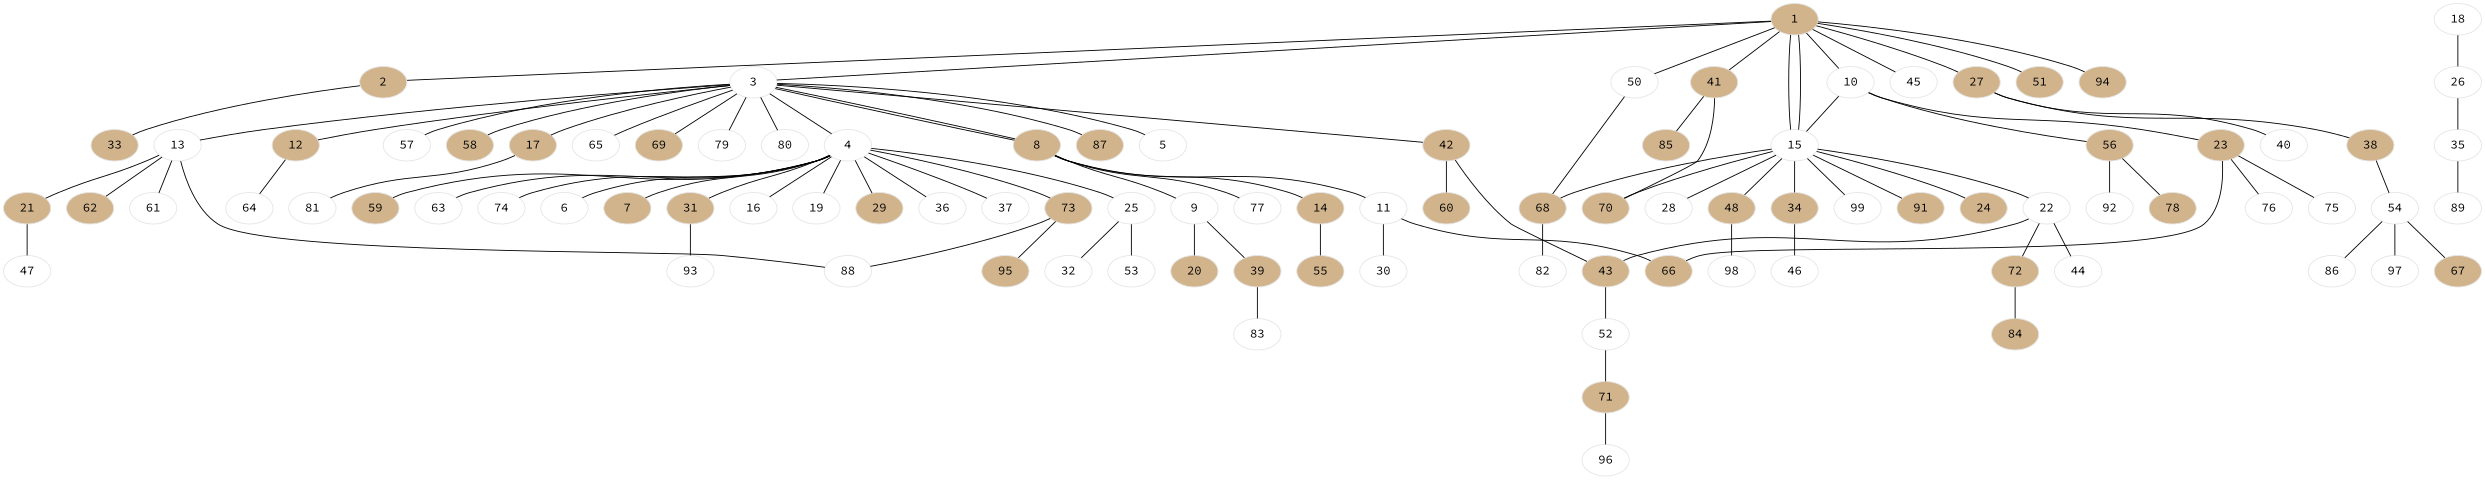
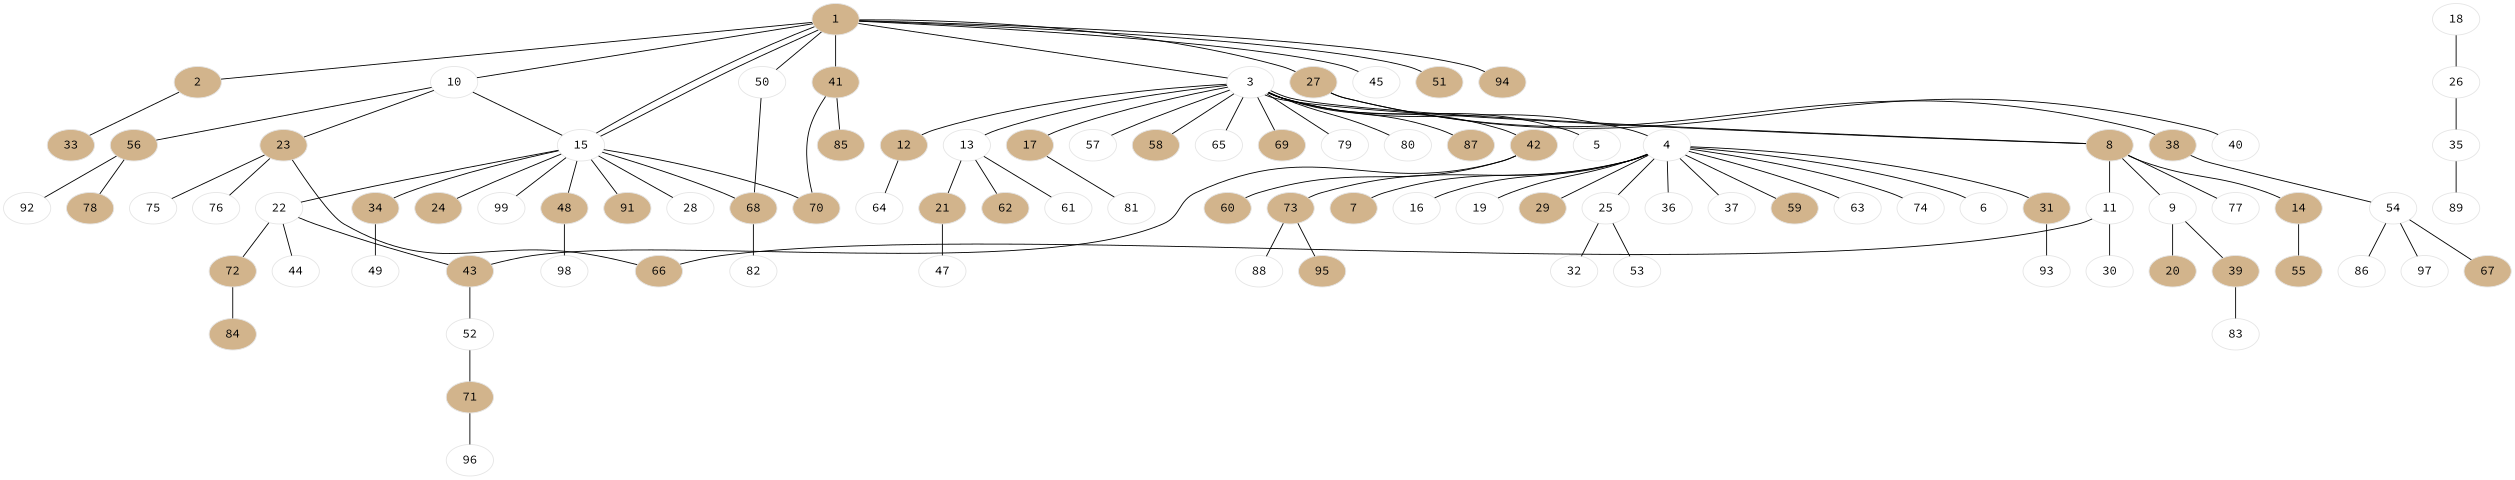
edge "13" -- "88": removed
node "46": label "46" -> "49"
